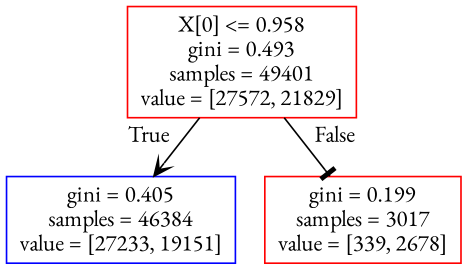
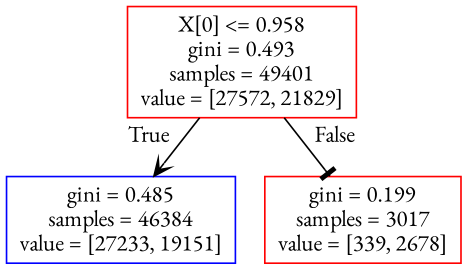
node "gini = 0.405 samples = 46384 value = [27233, 19151]": label "gini = 0.405 samples = 46384 value = [27233, 19151]" -> "gini = 0.485 samples = 46384 value = [27233, 19151]"
